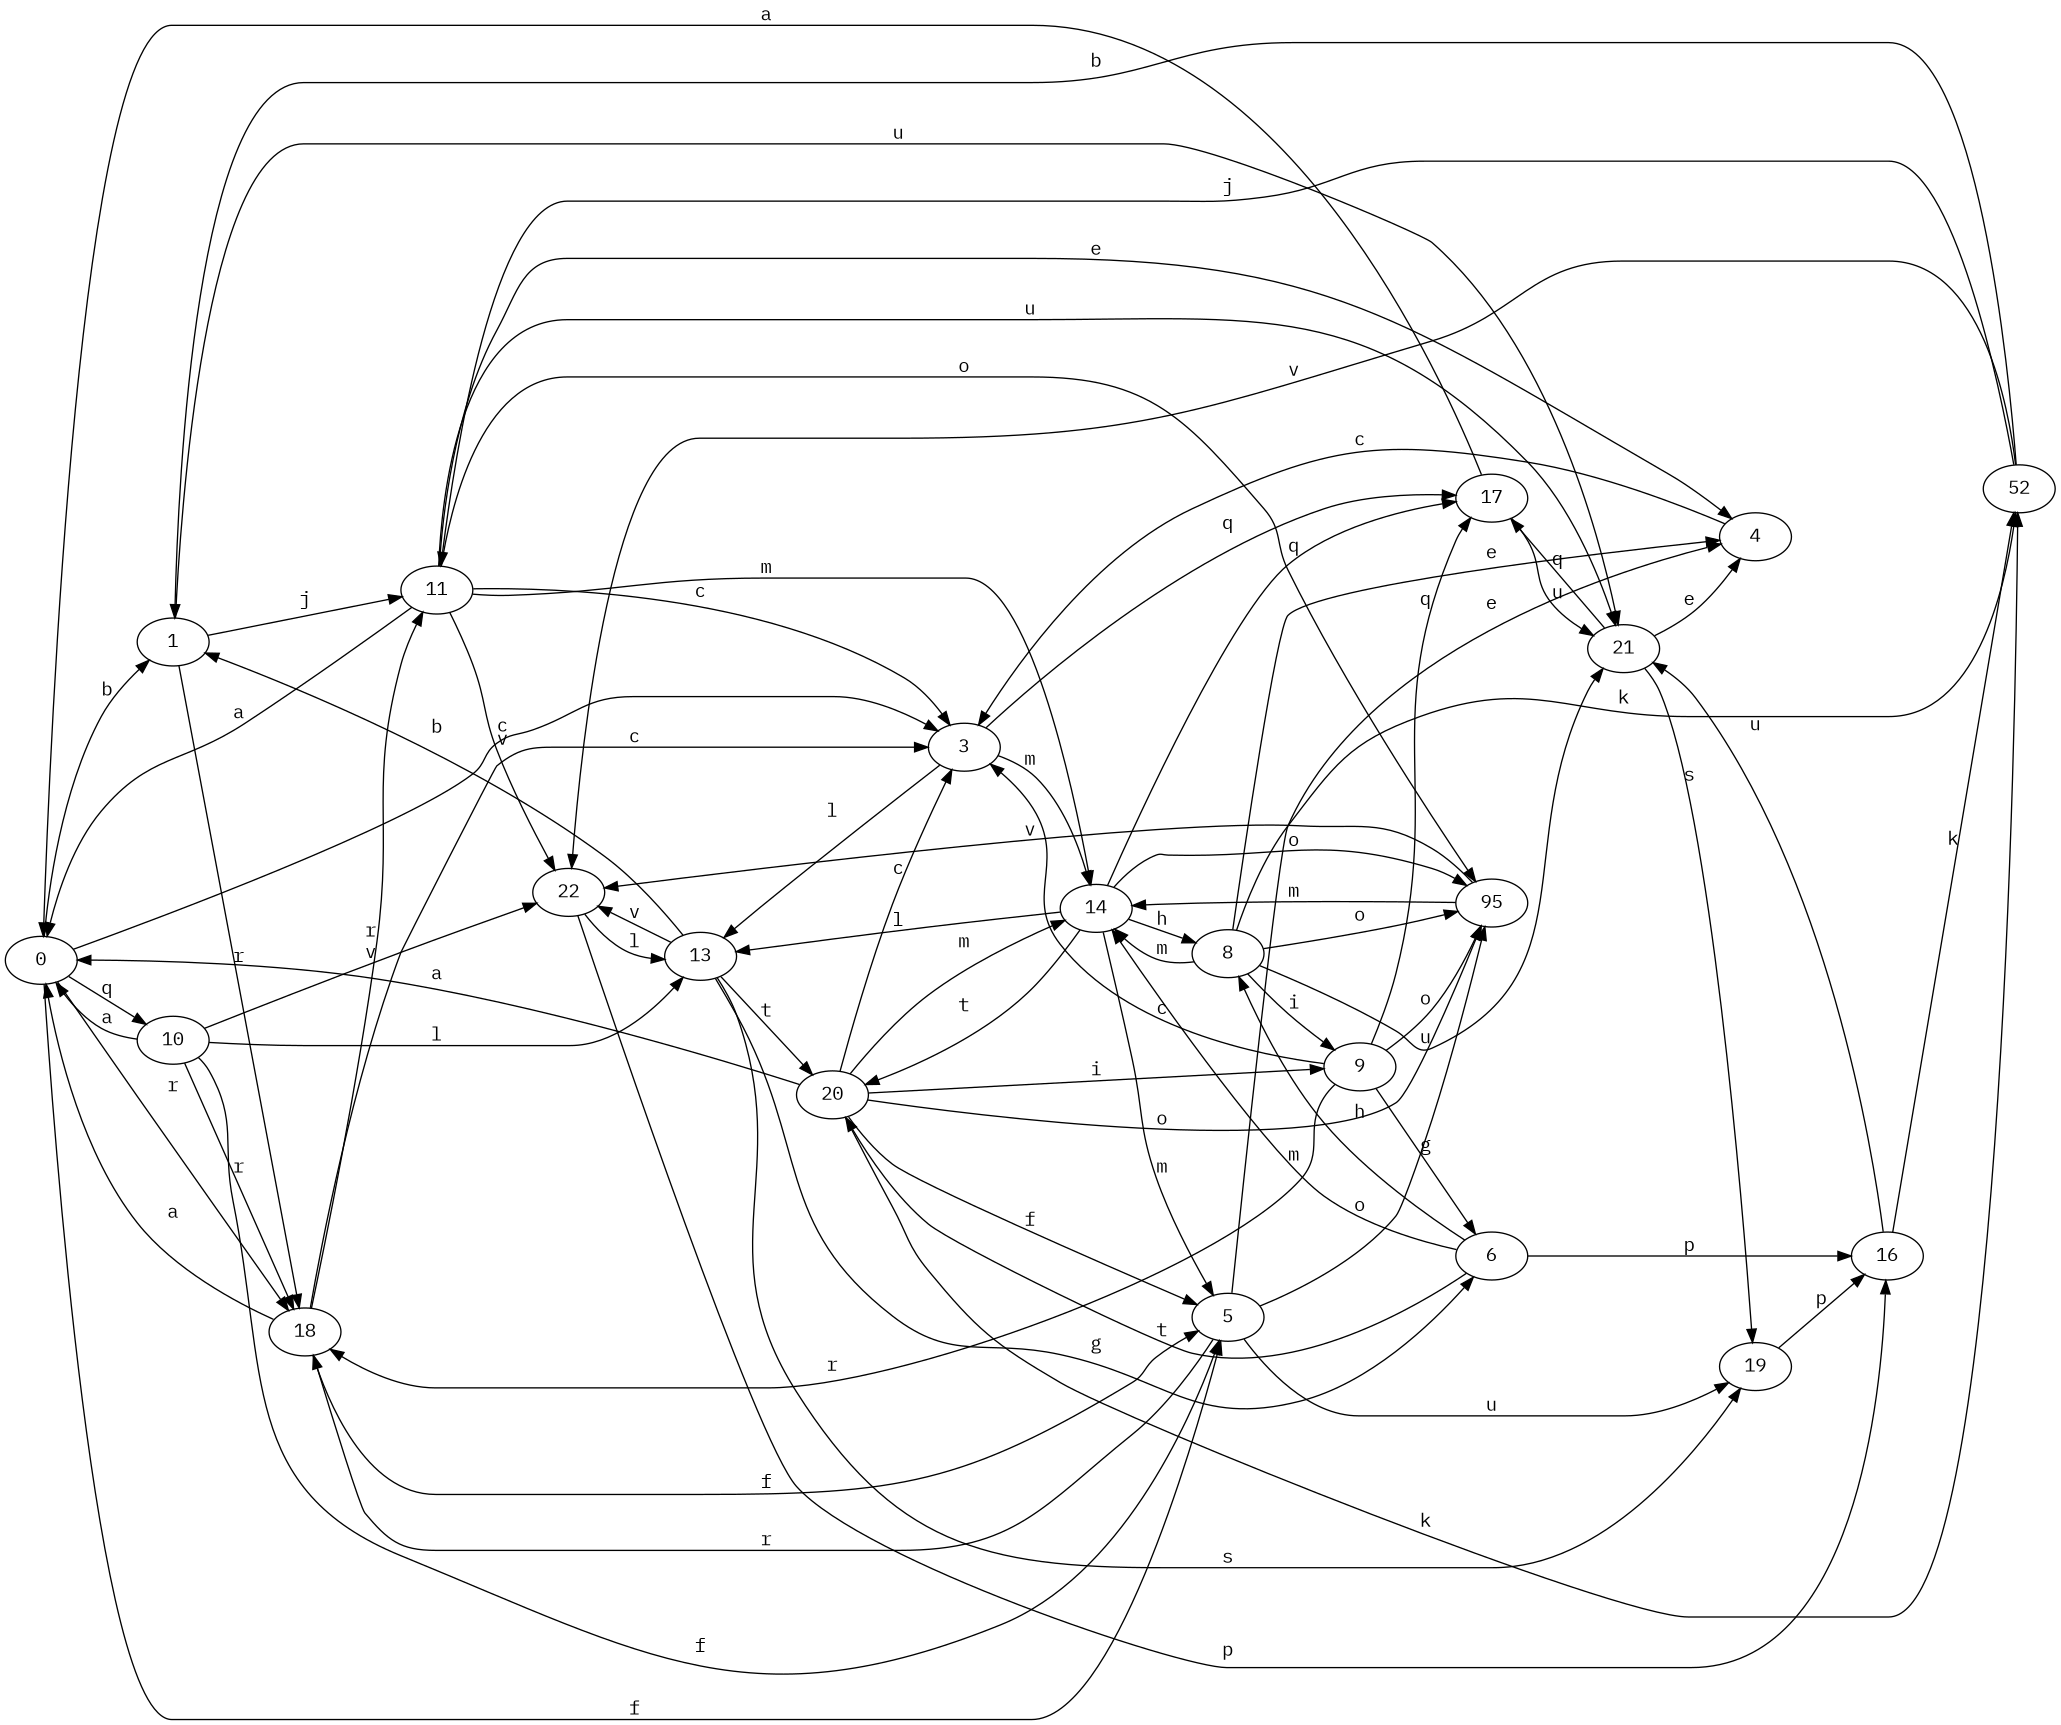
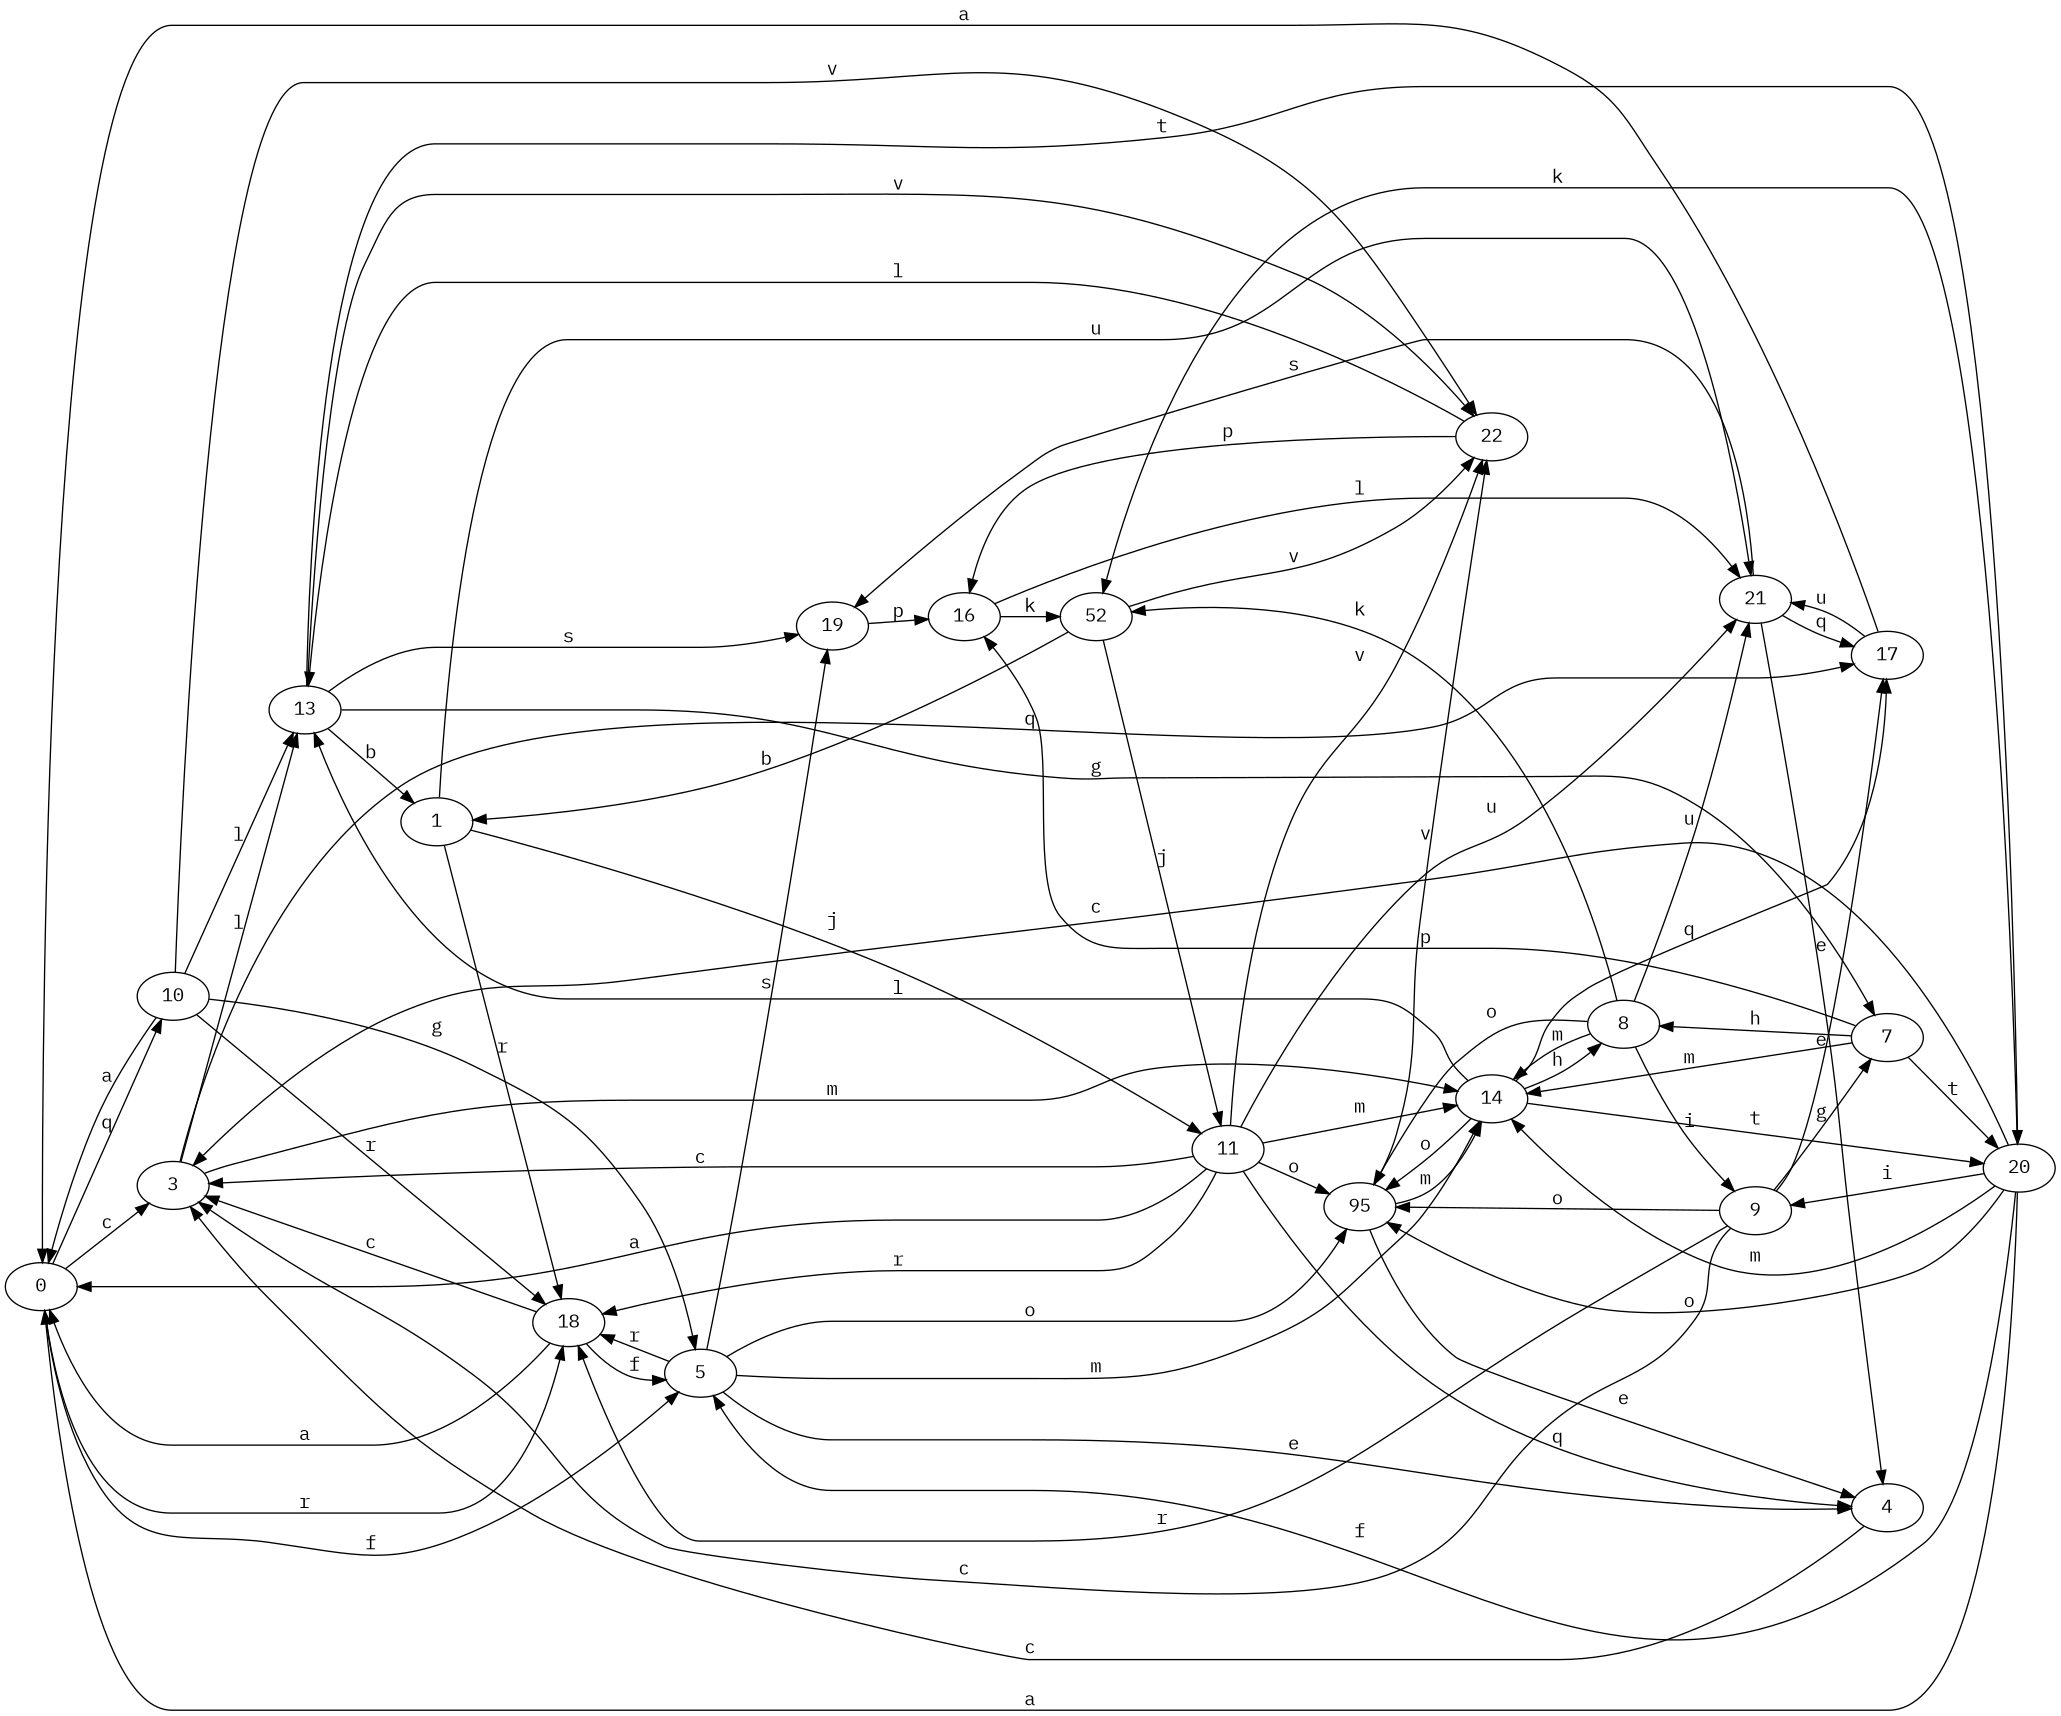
edge "11" -> "4": label "e" -> "q"
edge "8" -> "4": now "95" -> "4"
edge "9" -> "17": label "q" -> "e"
edge "16" -> "21": label "u" -> "l"
edge "0" -> "1": removed, label "b"
edge "18" -> "11": reversed
edge "14" -> "5": reversed
node "6": label "6" -> "7"
edge "5" -> "19": label "u" -> "s"
edge "10" -> "5": label "f" -> "g"
